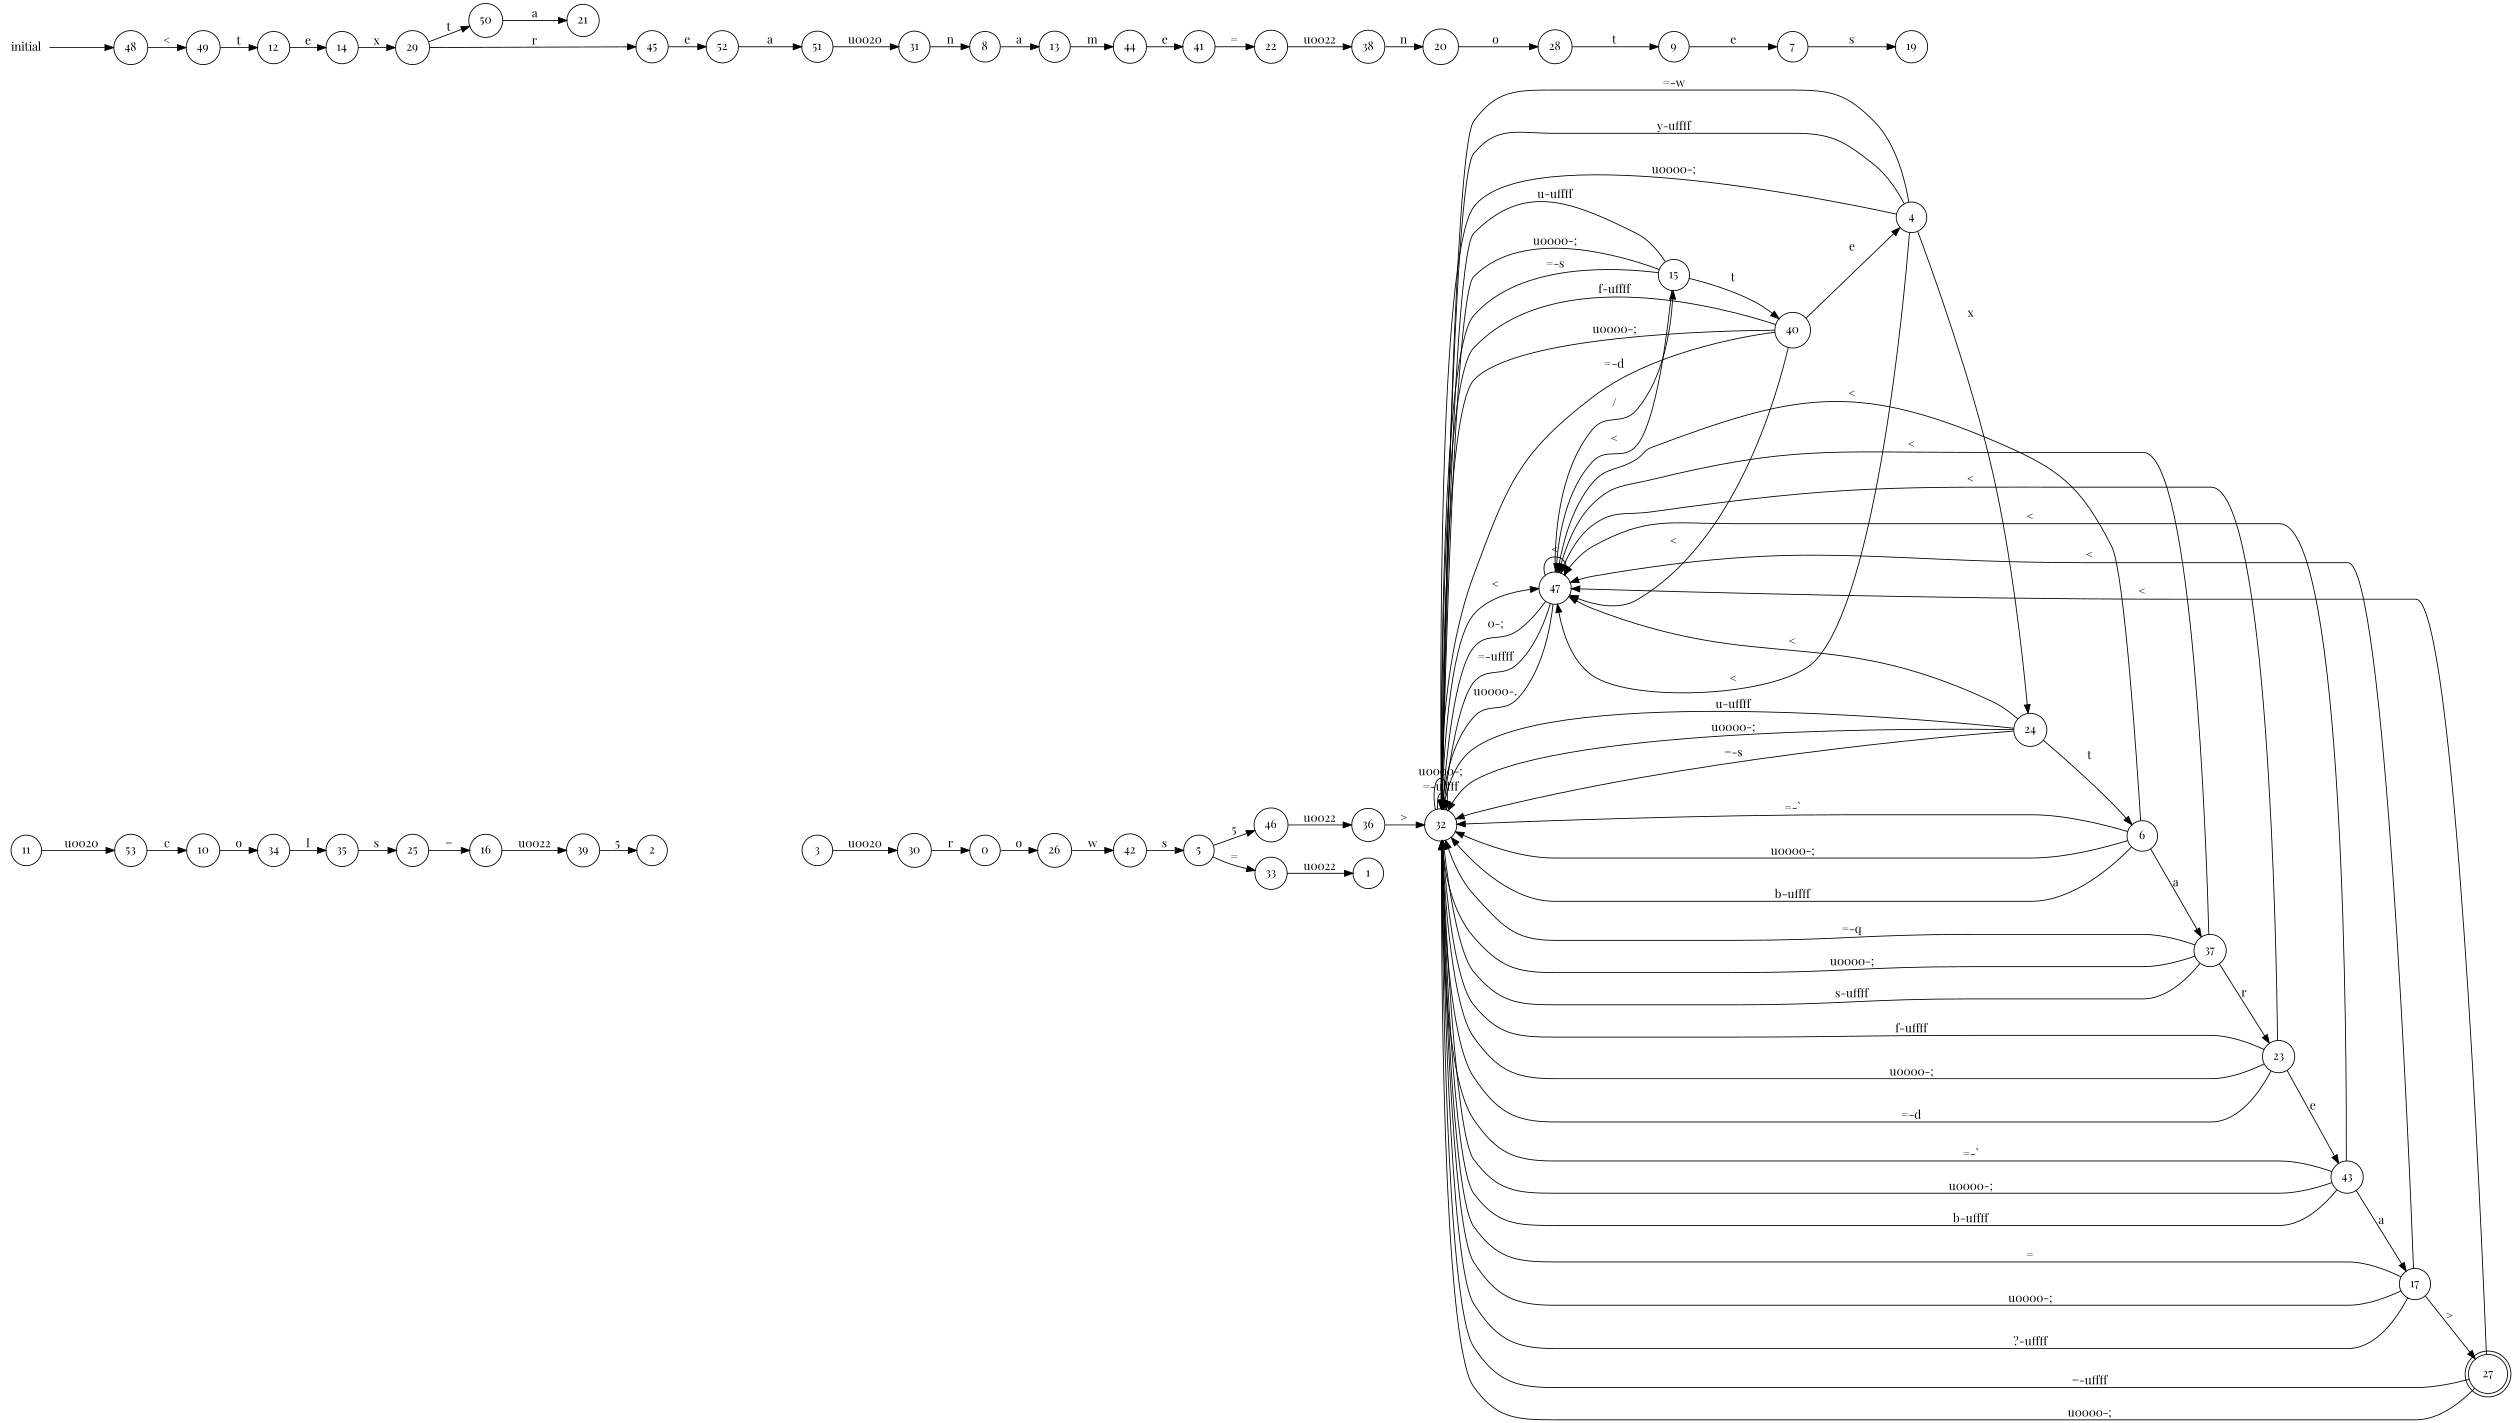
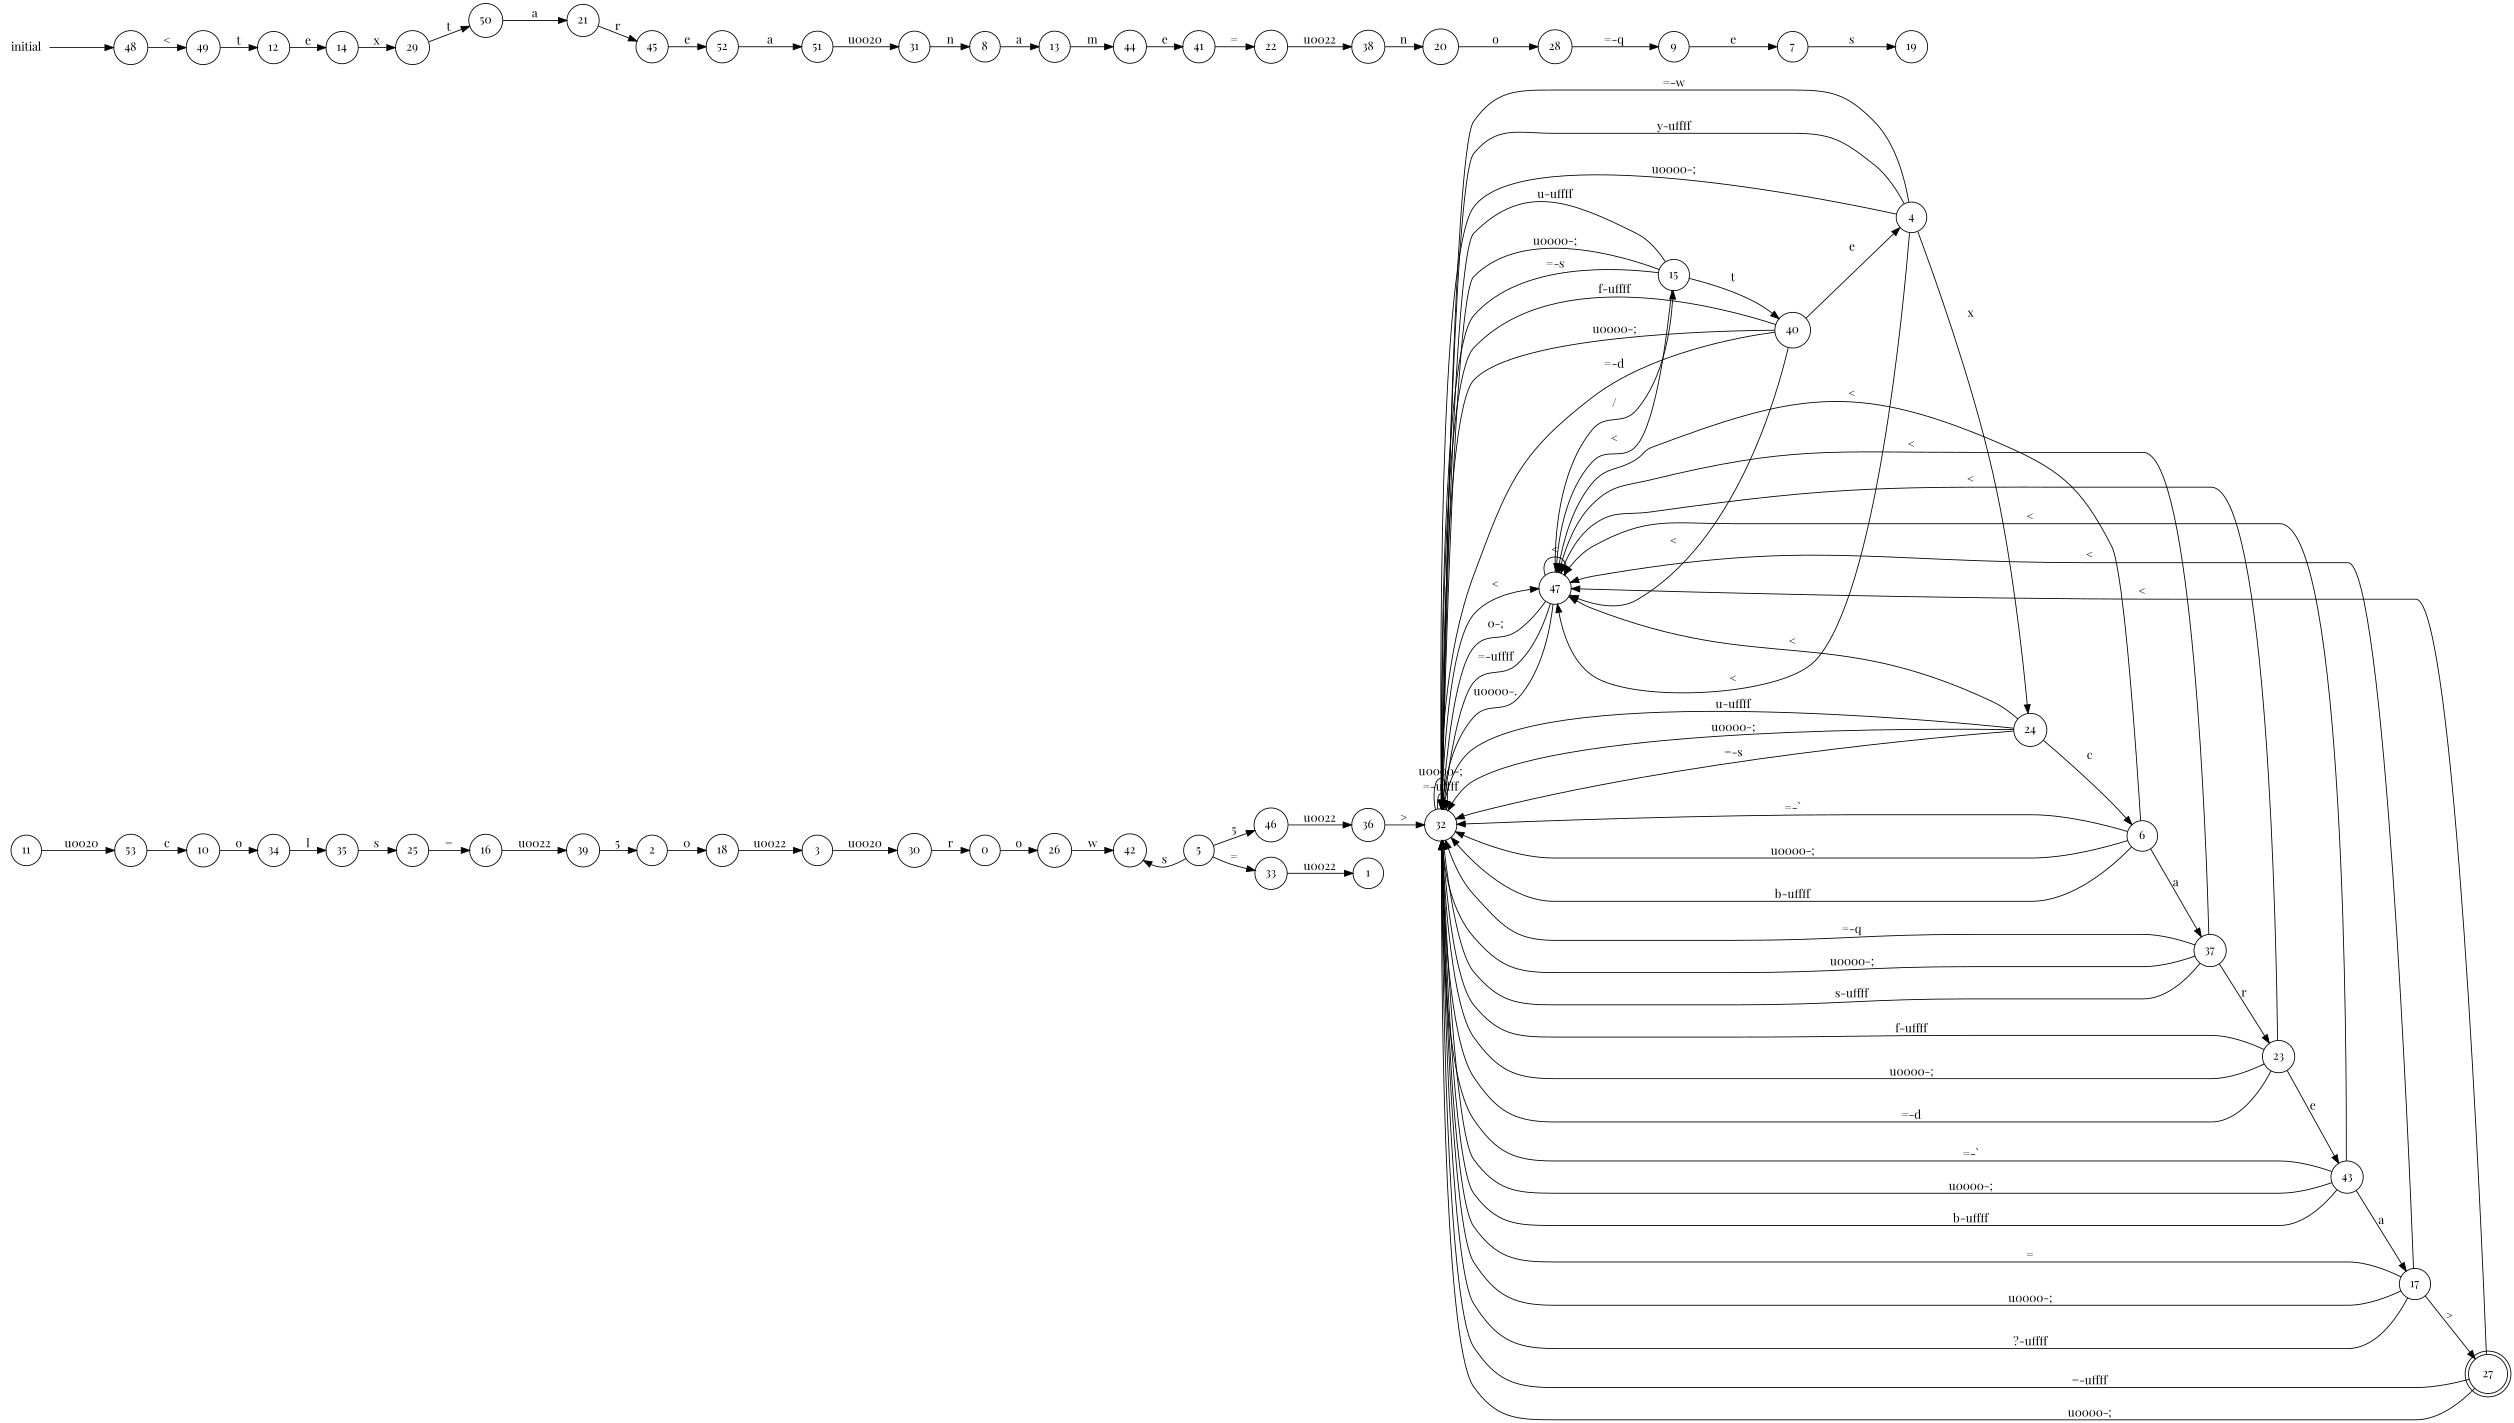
edge "28" -> "9": label "t" -> "=-q"
edge "29" -> "45": now "21" -> "45"
edge "24" -> "6": label "t" -> "c"
node "18": added
edge "42" -> "5": reversed
